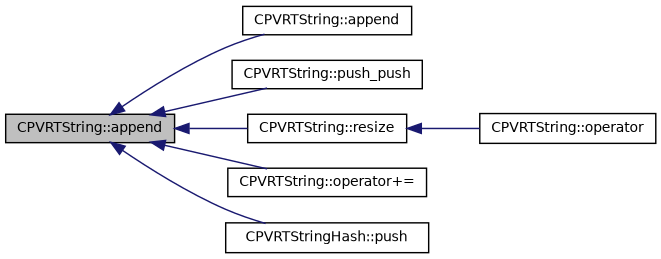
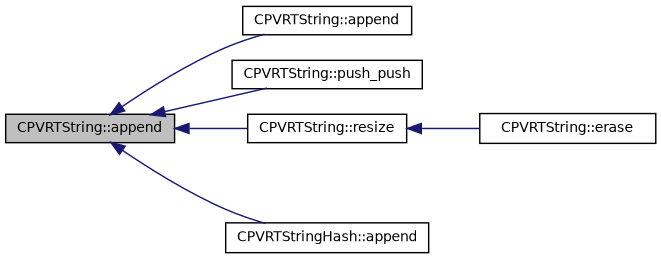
node "CPVRTString::operator": label "CPVRTString::operator" -> "CPVRTString::erase"
node "CPVRTString::operator+=": removed
node "CPVRTStringHash::push": label "CPVRTStringHash::push" -> "CPVRTStringHash::append"
